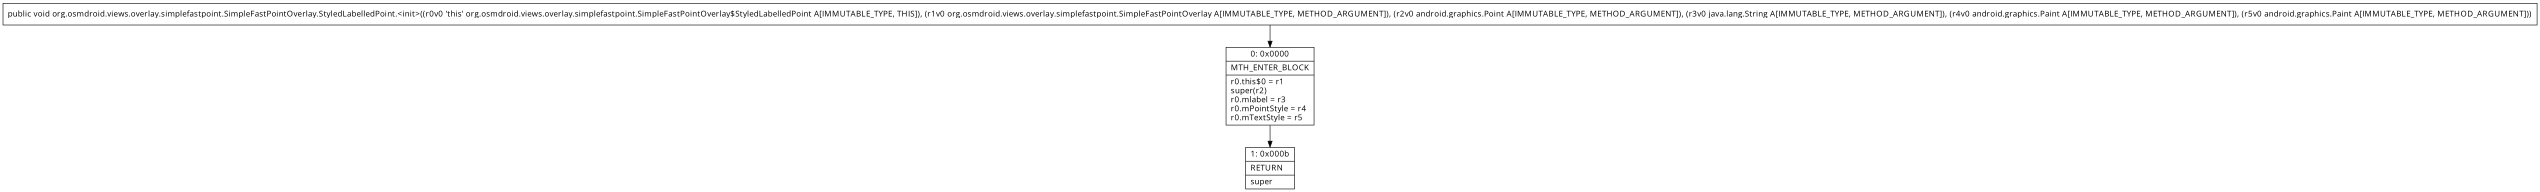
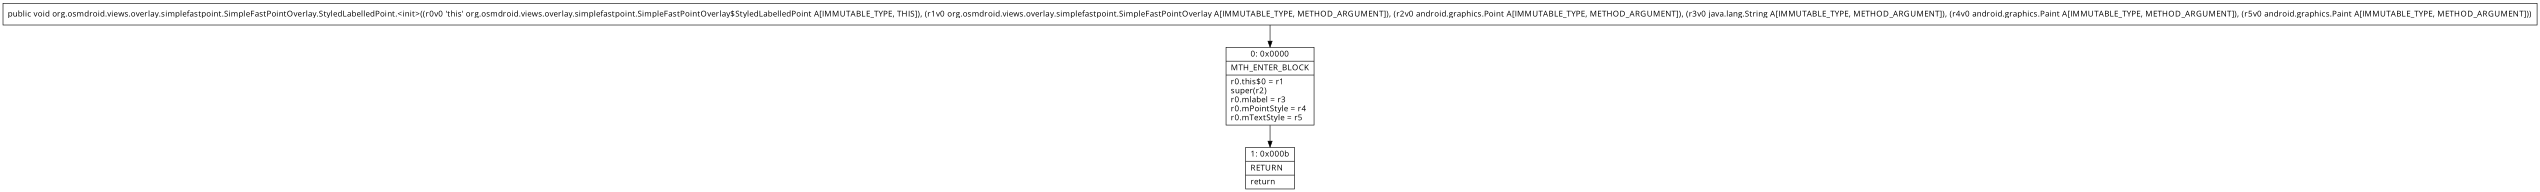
node "1: 0x000b": text "super" -> "return"
